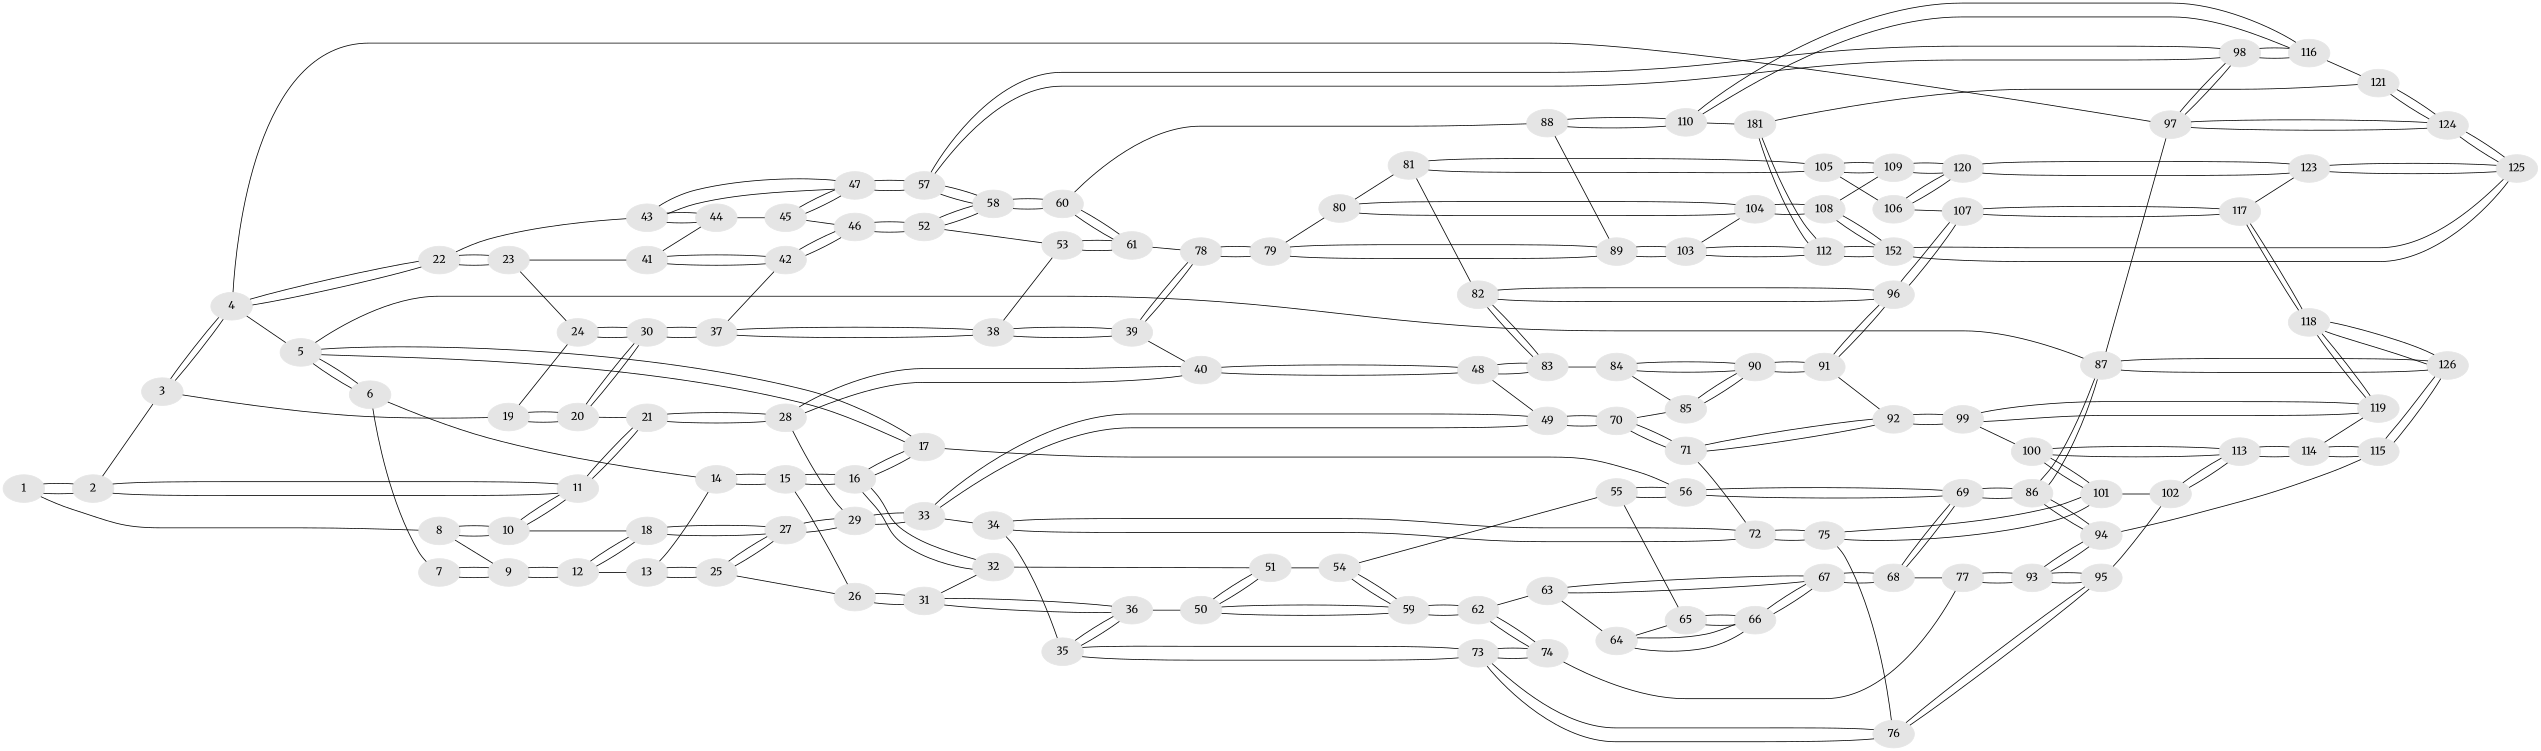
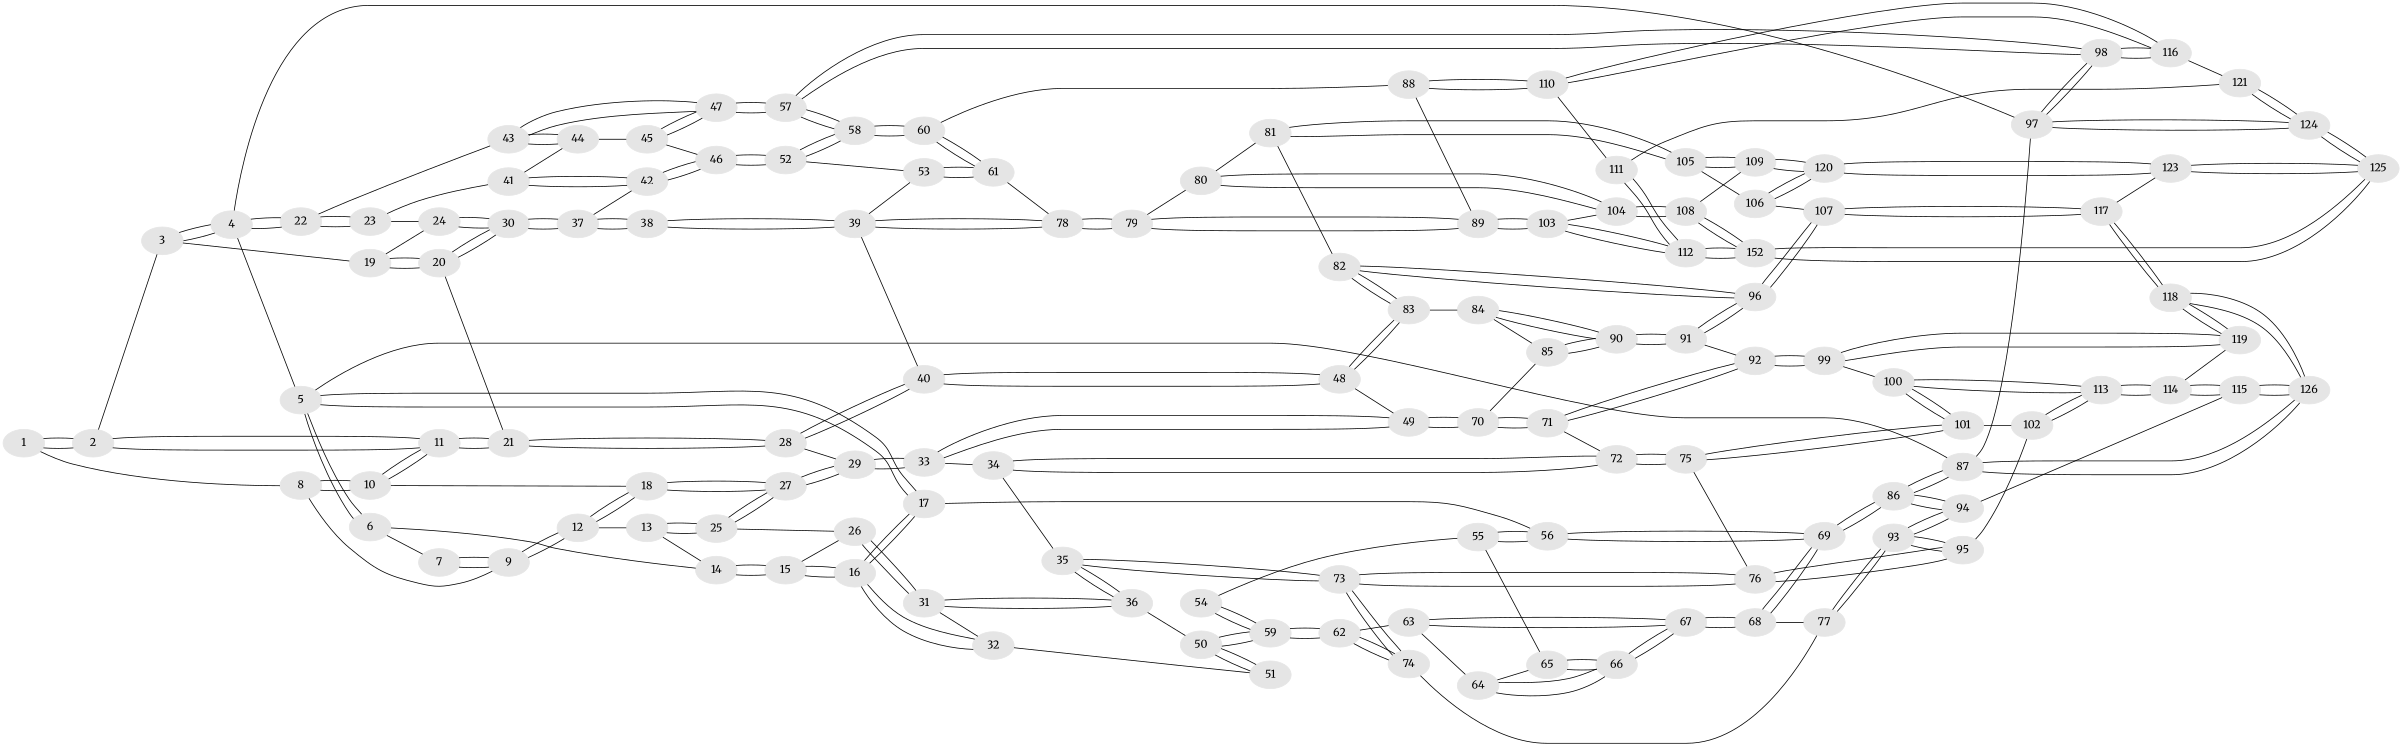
node "181": label "181" -> "111"
edge "53" -- "38": now "53" -- "39"
edge "51" -- "54": removed
